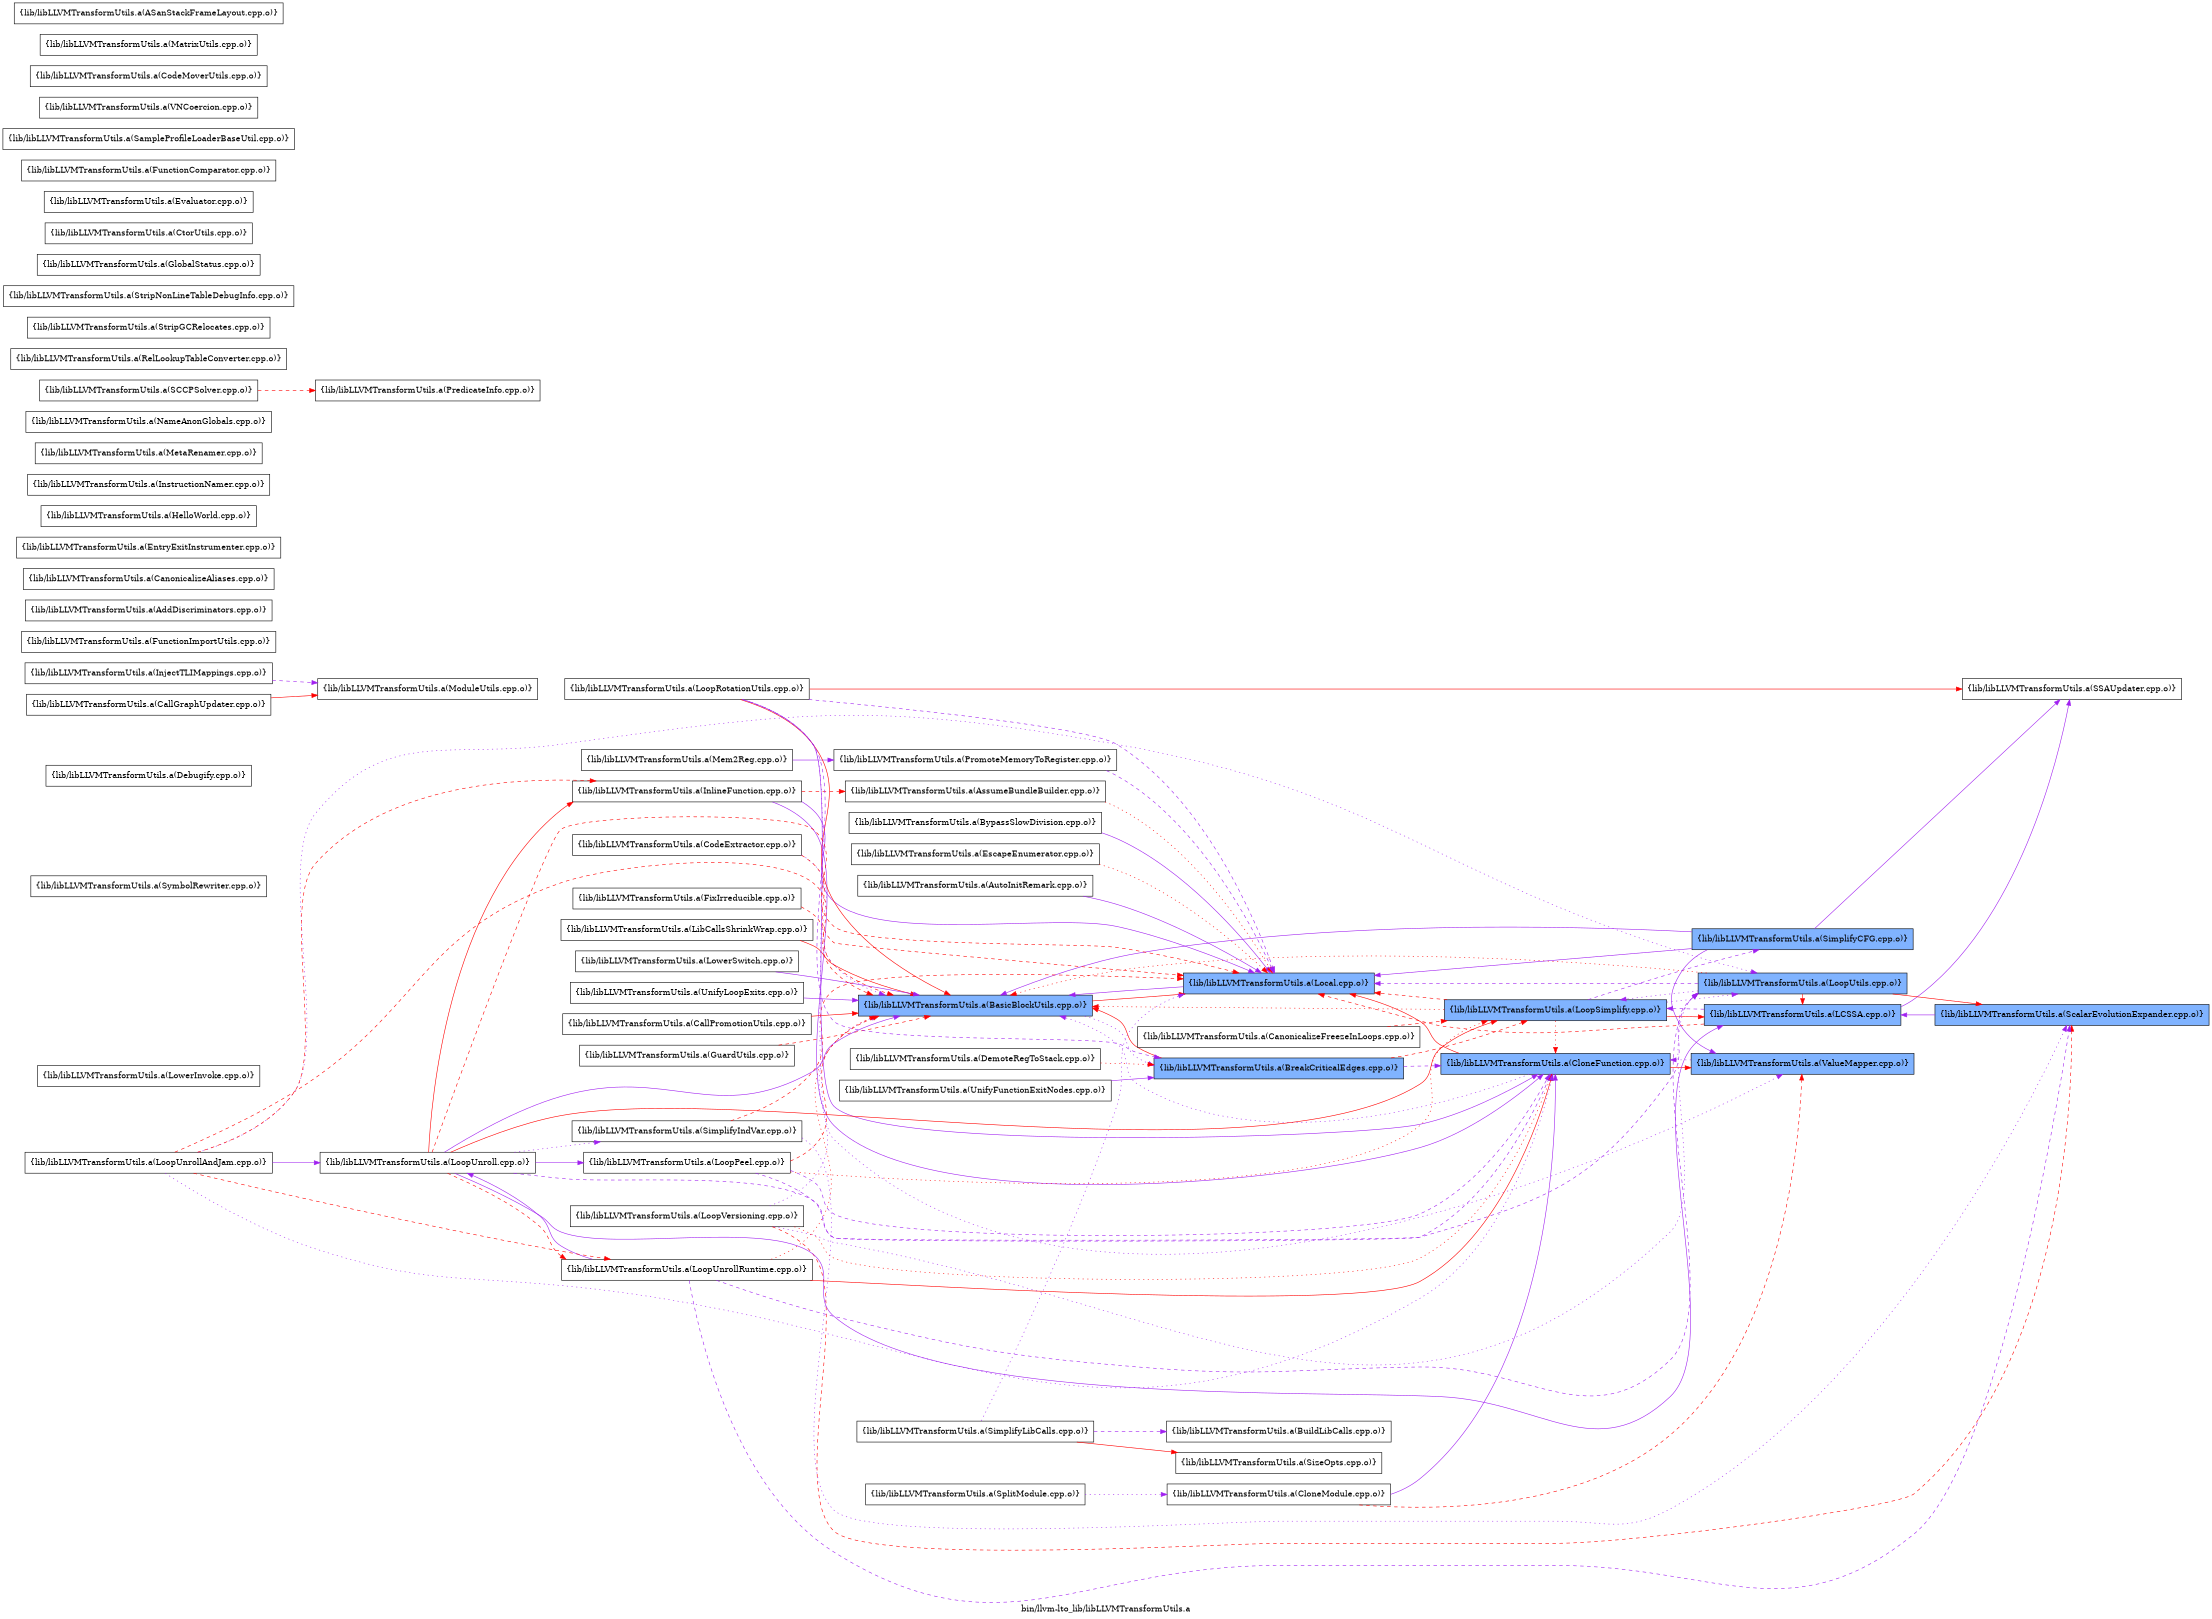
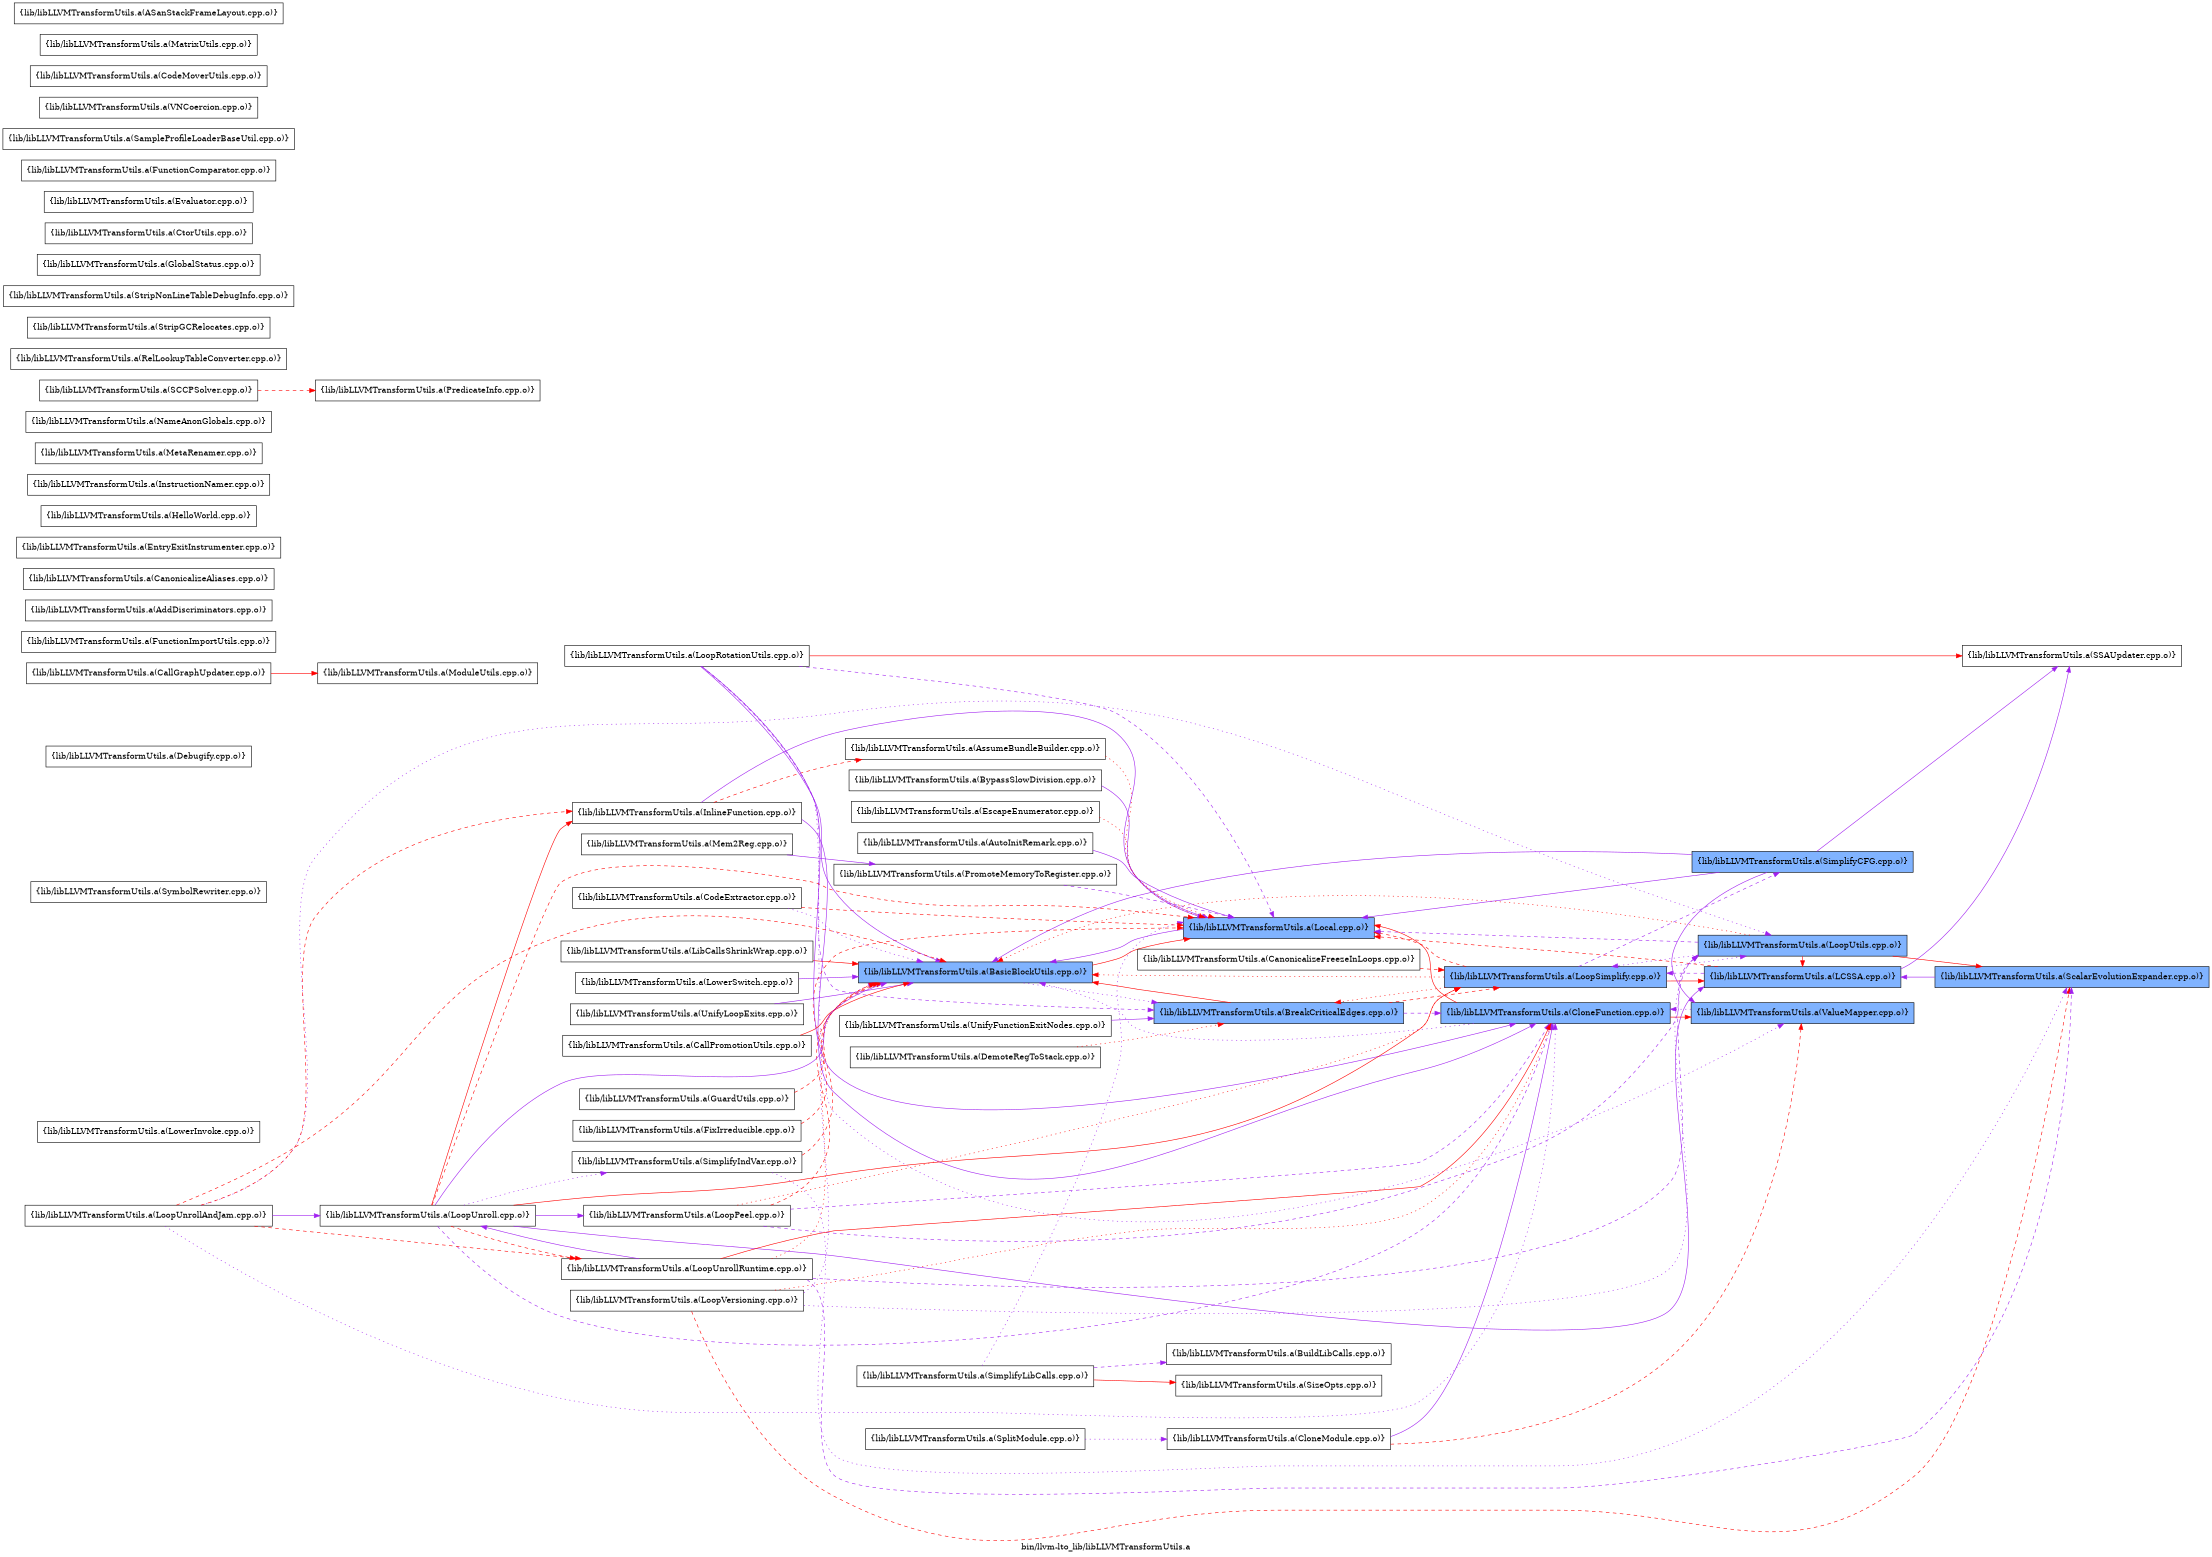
node "{lib/libLLVMTransformUtils.a(InjectTLIMappings.cpp.o)}": removed
edge "{lib/libLLVMTransformUtils.a(LoopRotationUtils.cpp.o)}" -> "{lib/libLLVMTransformUtils.a(BasicBlockUtils.cpp.o)}": color red -> purple
edge "{lib/libLLVMTransformUtils.a(LoopSimplify.cpp.o)}" -> "{lib/libLLVMTransformUtils.a(CloneFunction.cpp.o)}": now "{lib/libLLVMTransformUtils.a(LoopSimplify.cpp.o)}" -> "{lib/libLLVMTransformUtils.a(BreakCriticalEdges.cpp.o)}"
